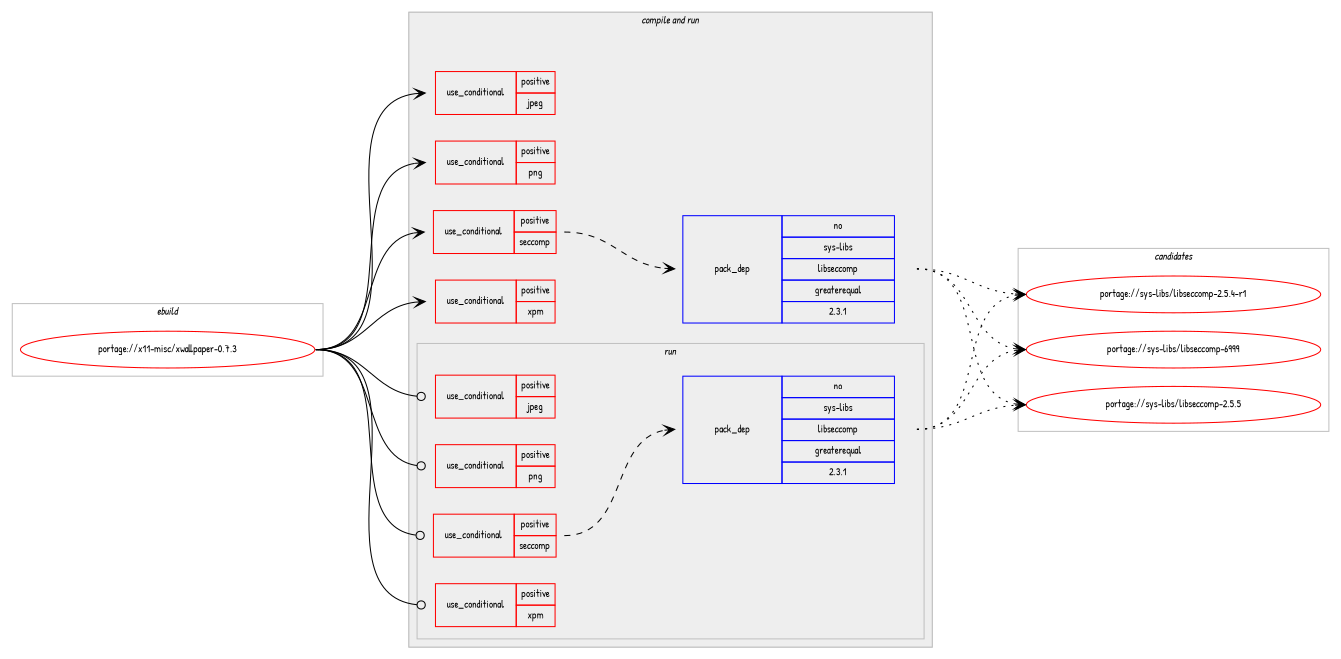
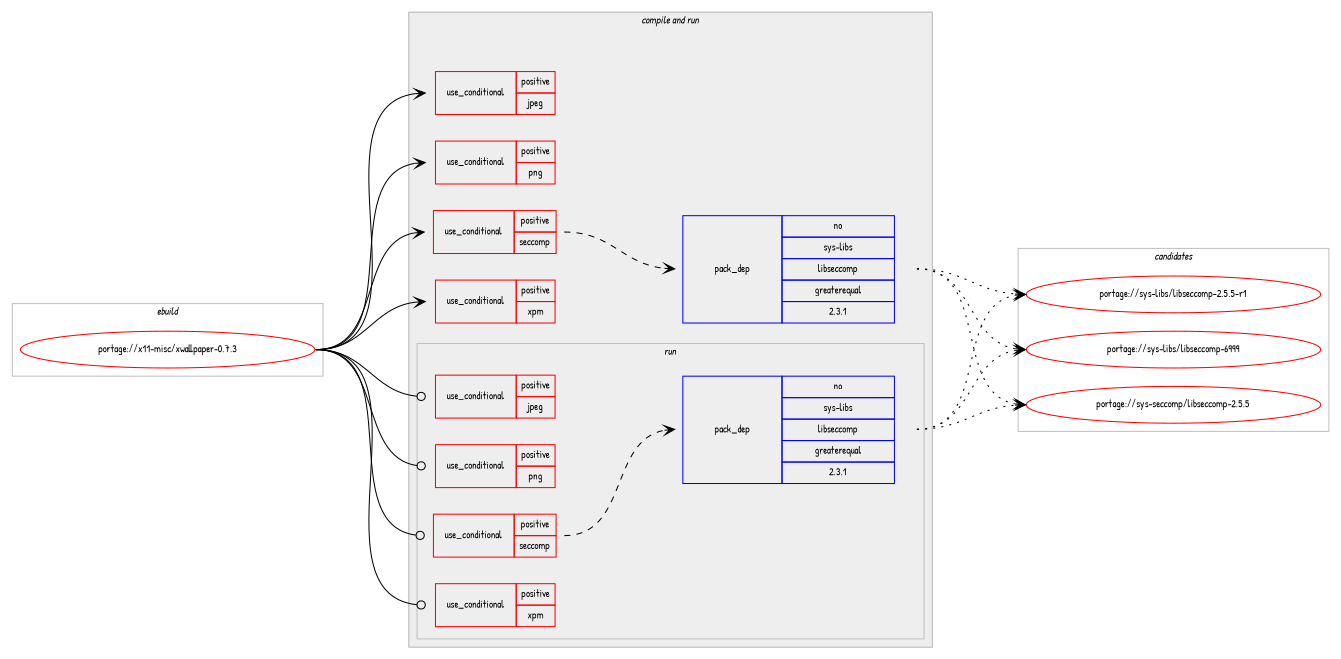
node "portage://sys-libs/libseccomp-2.5.4-r1": label "portage://sys-libs/libseccomp-2.5.4-r1" -> "portage://sys-libs/libseccomp-2.5.5-r1"
node "portage://sys-libs/libseccomp-2.5.5": label "portage://sys-libs/libseccomp-2.5.5" -> "portage://sys-seccomp/libseccomp-2.5.5"
